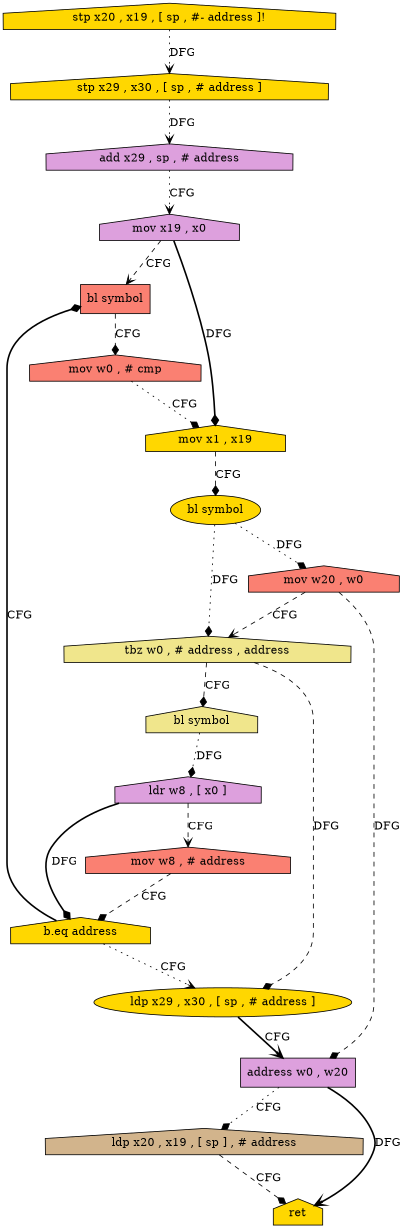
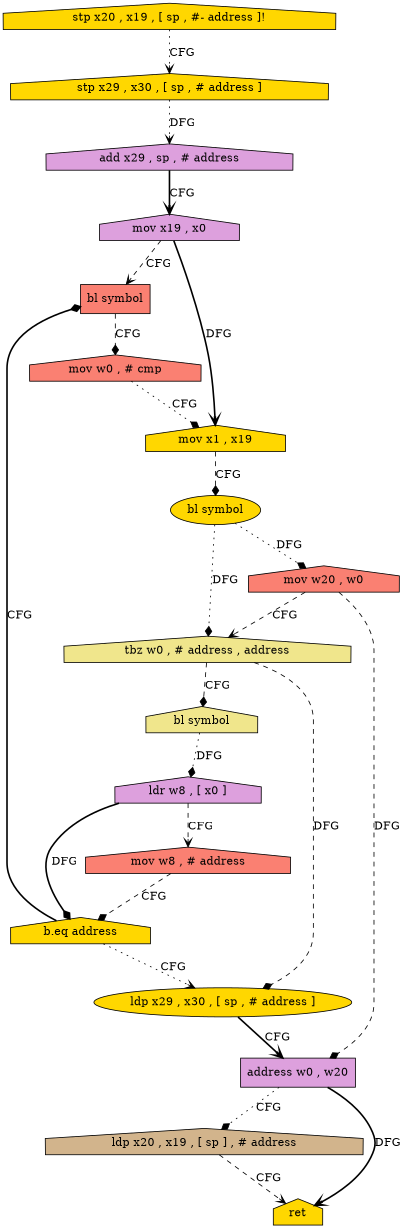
edge "stp x20 , x19 , [ sp , #- address ]!" -> "stp x29 , x30 , [ sp , # address ]": label "DFG" -> "CFG"
edge "add x29 , sp , # address" -> "mov x19 , x0": style dotted -> bold
edge "mov x19 , x0" -> "mov x1 , x19": arrowhead diamond -> vee
edge "ldp x20 , x19 , [ sp ] , # address" -> "ret": arrowhead diamond -> vee
